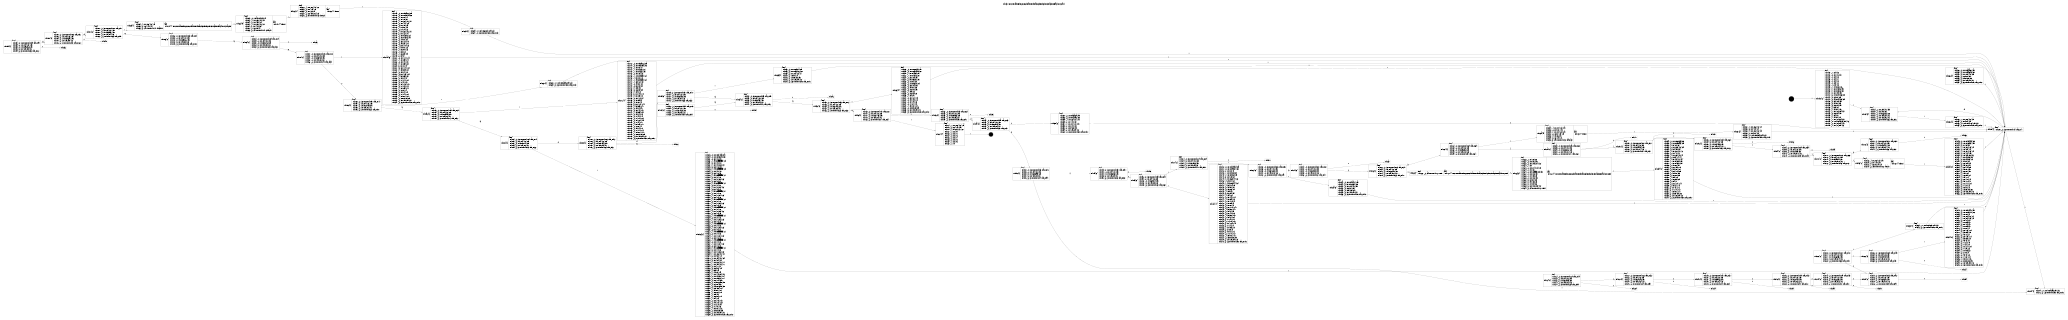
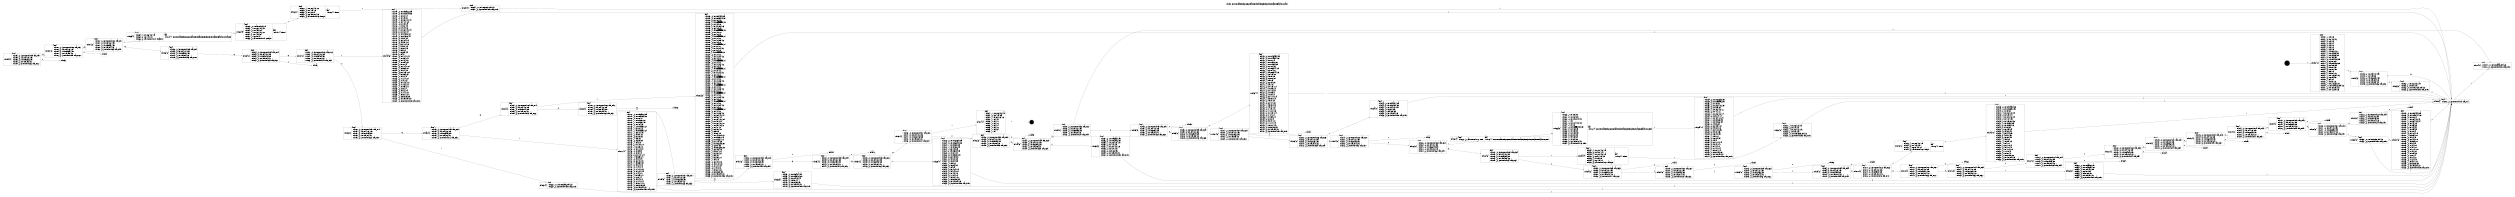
edge "0x401efc [28]" -> "0x401f34 [28]": now "0x401efc [28]" -> "0x401f18 [28]"
node "0x402148 [28]": added
edge "0x402228 [28]" -> "0x40224e [106]": now "0x40253b [15]" -> "0x40224e [106]"
edge "0x40220c [28]" -> "0x4021f0 [28]": reversed
